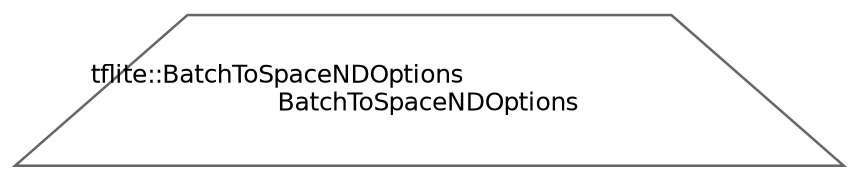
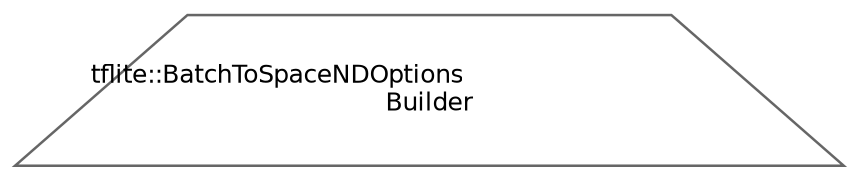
node "tflite::BatchToSpaceNDOptions BatchToSpaceNDOptions": label "tflite::BatchToSpaceNDOptions BatchToSpaceNDOptions" -> "tflite::BatchToSpaceNDOptions Builder"
